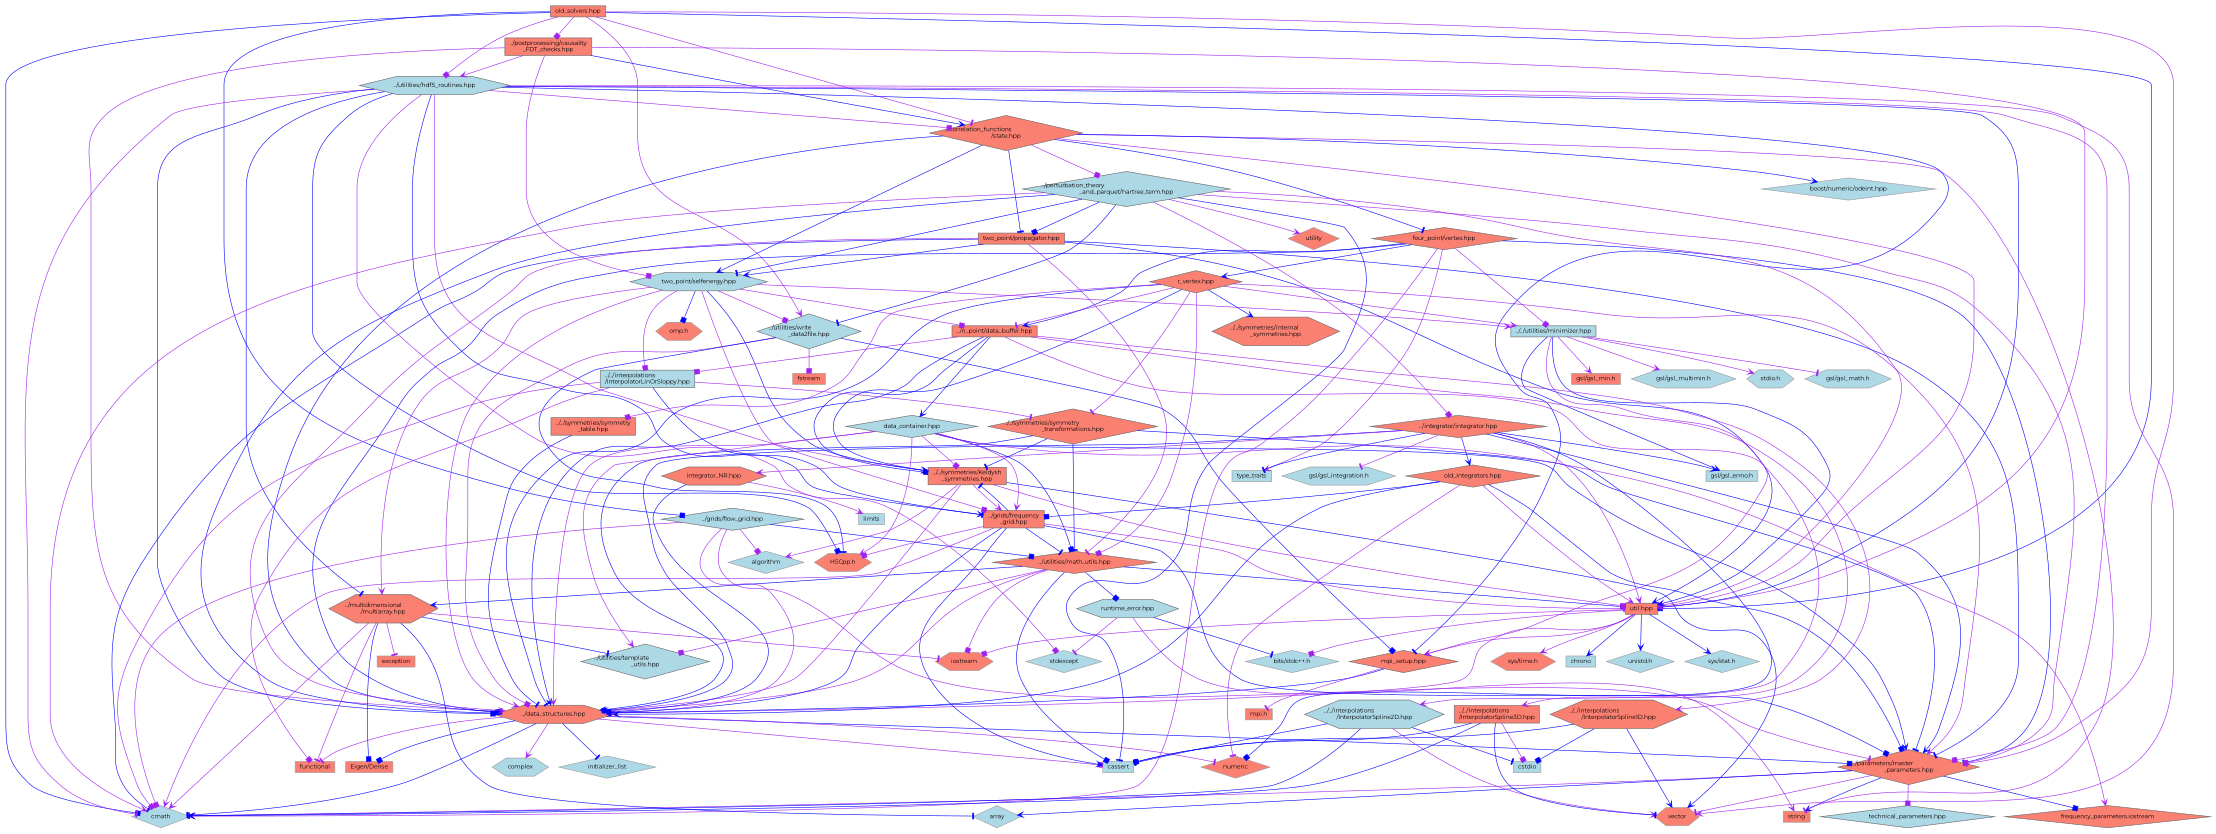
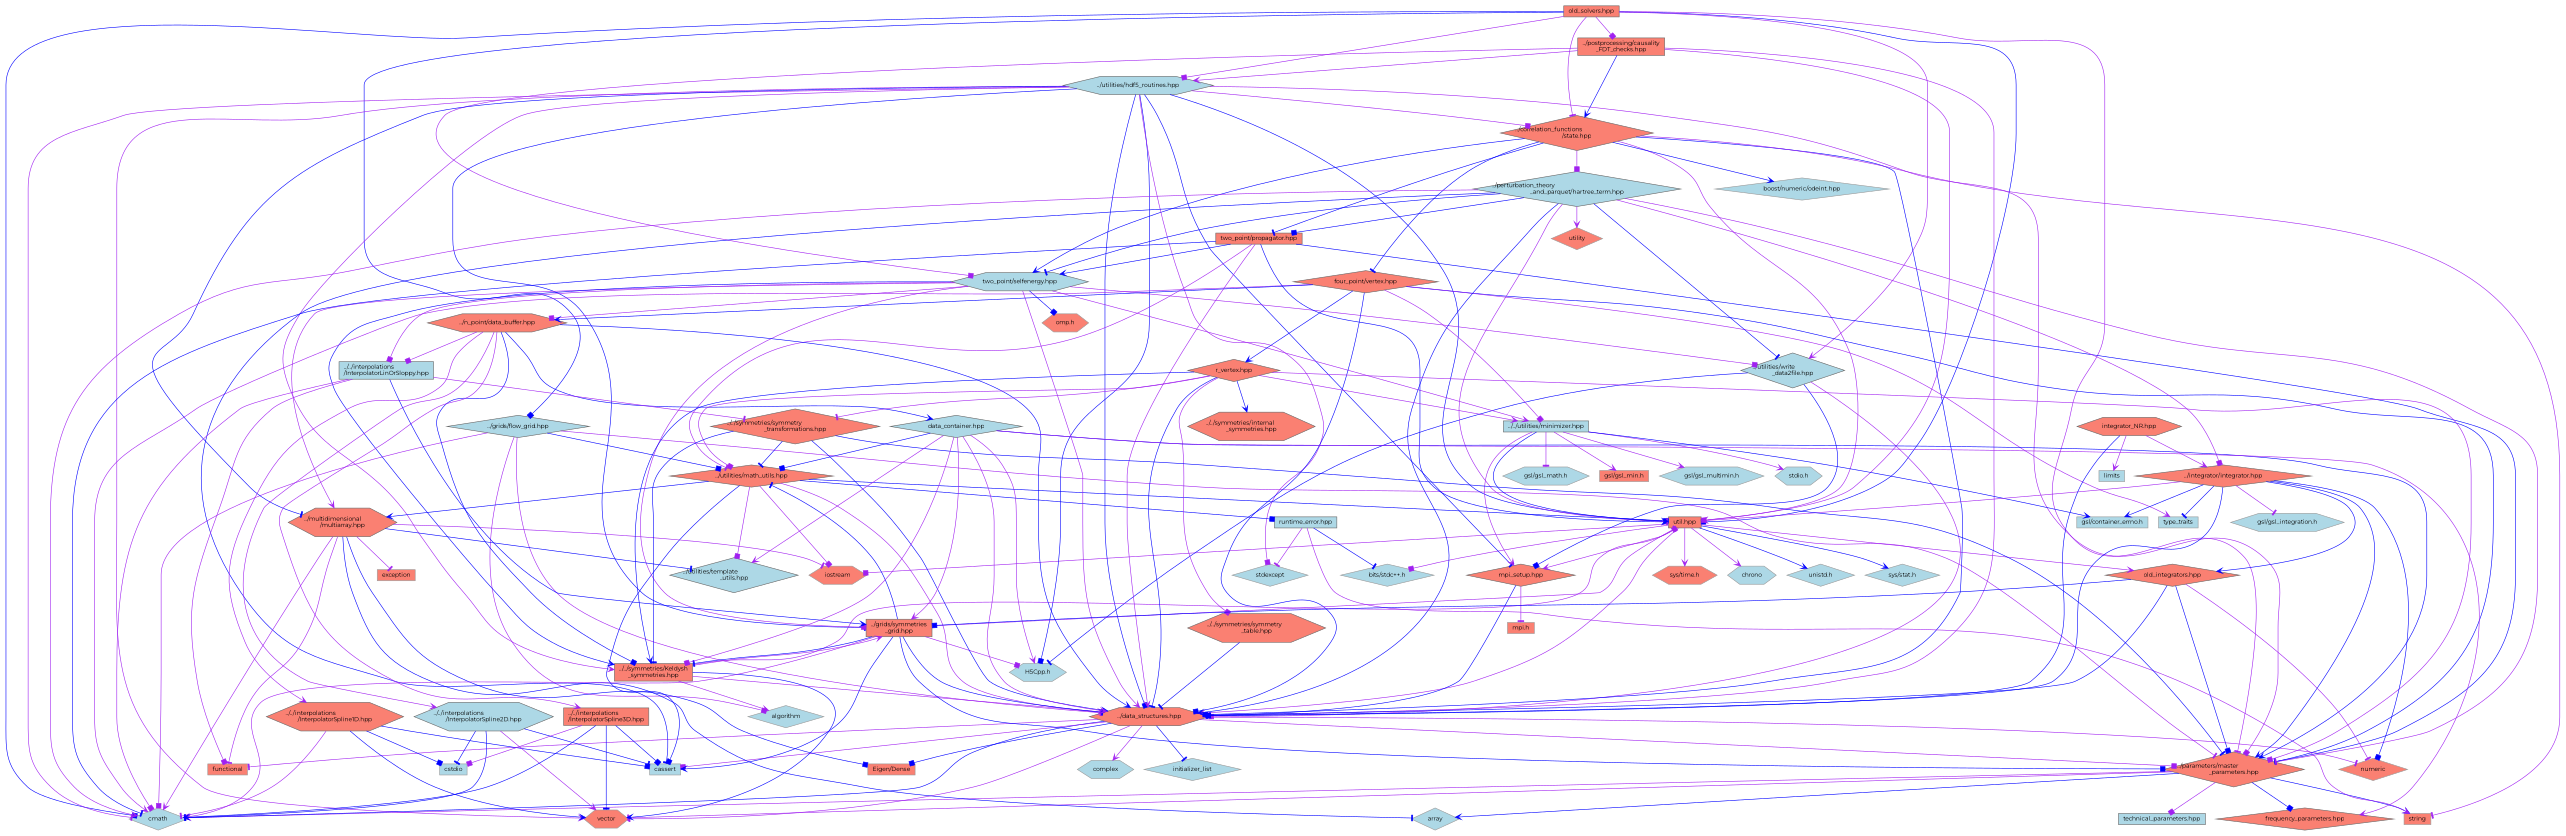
edge "../perturbation_theory _and_parquet/hartree_term.hpp" -> "../parameters/master _parameters.hpp": arrowhead box -> tee
edge "r_vertex.hpp" -> "../n_point/data_buffer.hpp": removed
edge "r_vertex.hpp" -> "../parameters/master _parameters.hpp": arrowhead vee -> box
node "../n_point/data_buffer.hpp": shape box -> hexagon
node "fstream": removed
node "../../symmetries/symmetry _table.hpp": shape box -> hexagon
edge "../integrator/integrator.hpp" -> "integrator_NR.hpp": reversed
node "gsl/gsl_errno.h": label "gsl/gsl_errno.h" -> "gsl/container_errno.h"
node "../grids/frequency _grid.hpp": label "../grids/frequency _grid.hpp" -> "../grids/symmetries _grid.hpp"
edge "old_integrators.hpp" -> "util.hpp": reversed
node "H5Cpp.h": fillcolor salmon -> lightblue
node "runtime_error.hpp": shape hexagon -> box
edge "util.hpp" -> "chrono": color blue -> purple
node "chrono": shape box -> hexagon
edge "../data_structures.hpp" -> "../parameters/master _parameters.hpp": color blue -> purple
edge "../../interpolations /InterpolatorSpline1D.hpp" -> "cmath": added
edge "../data_structures.hpp" -> "vector": added
node "technical_parameters.hpp": shape diamond -> box
node "frequency_parameters.iostream": label "frequency_parameters.iostream" -> "frequency_parameters.hpp"
